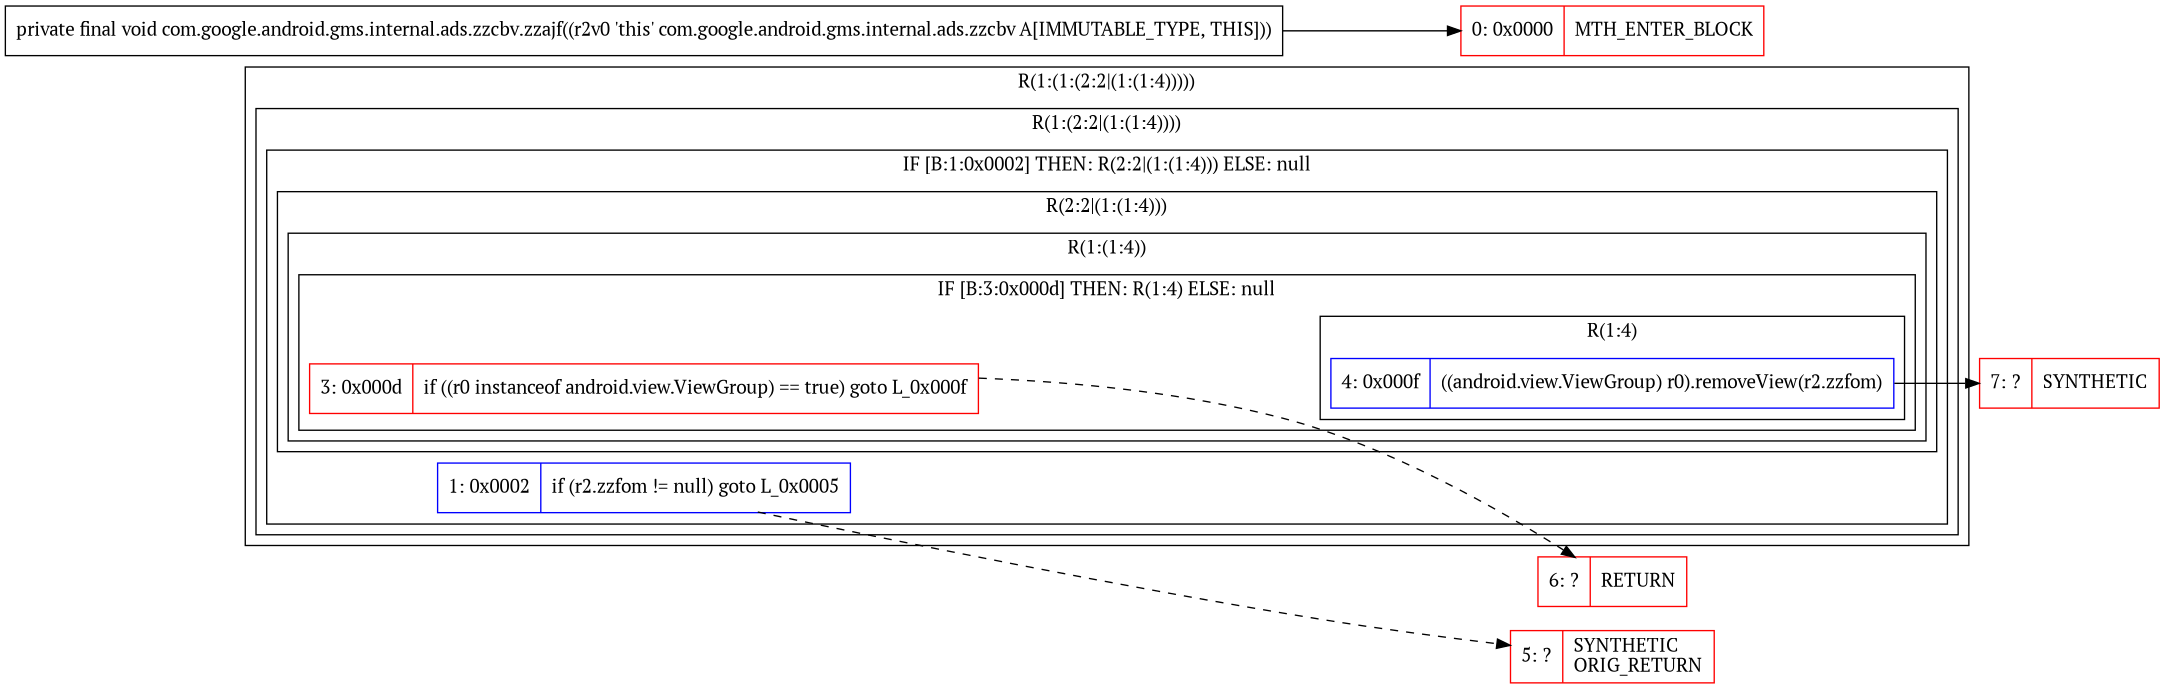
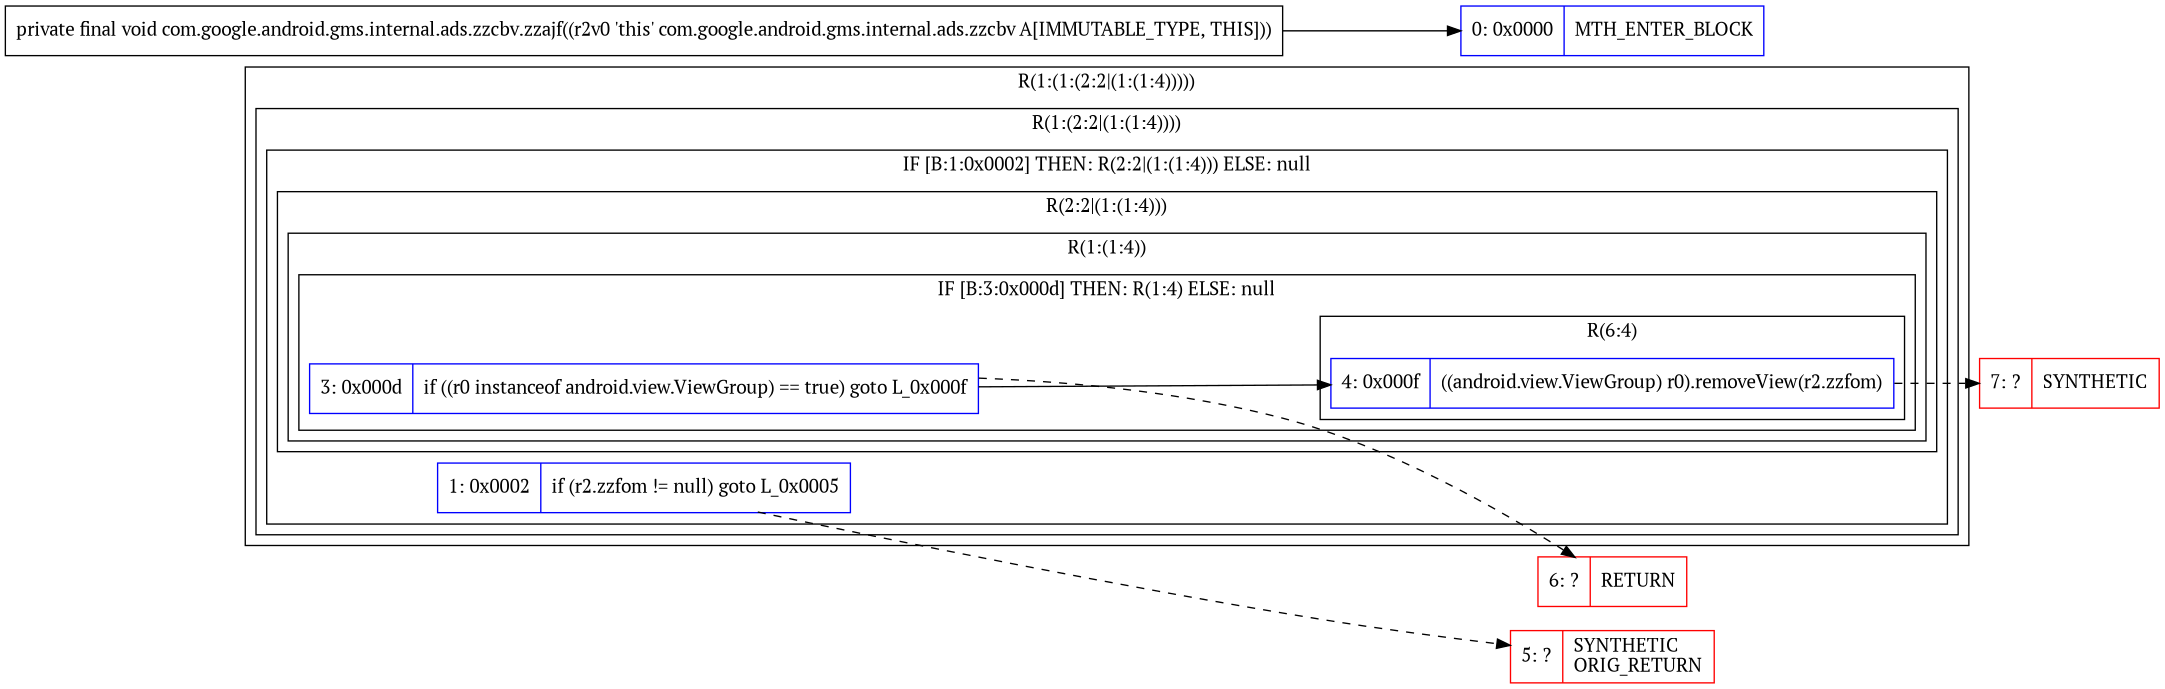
node "0: 0x0000": color red -> blue
cluster "R(1:4)": label "R(1:4)" -> "R(6:4)"
edge "4: 0x000f" -> "7: ?": style solid -> dashed
edge "3: 0x000d" -> "4: 0x000f": added
node "3: 0x000d": color red -> blue
